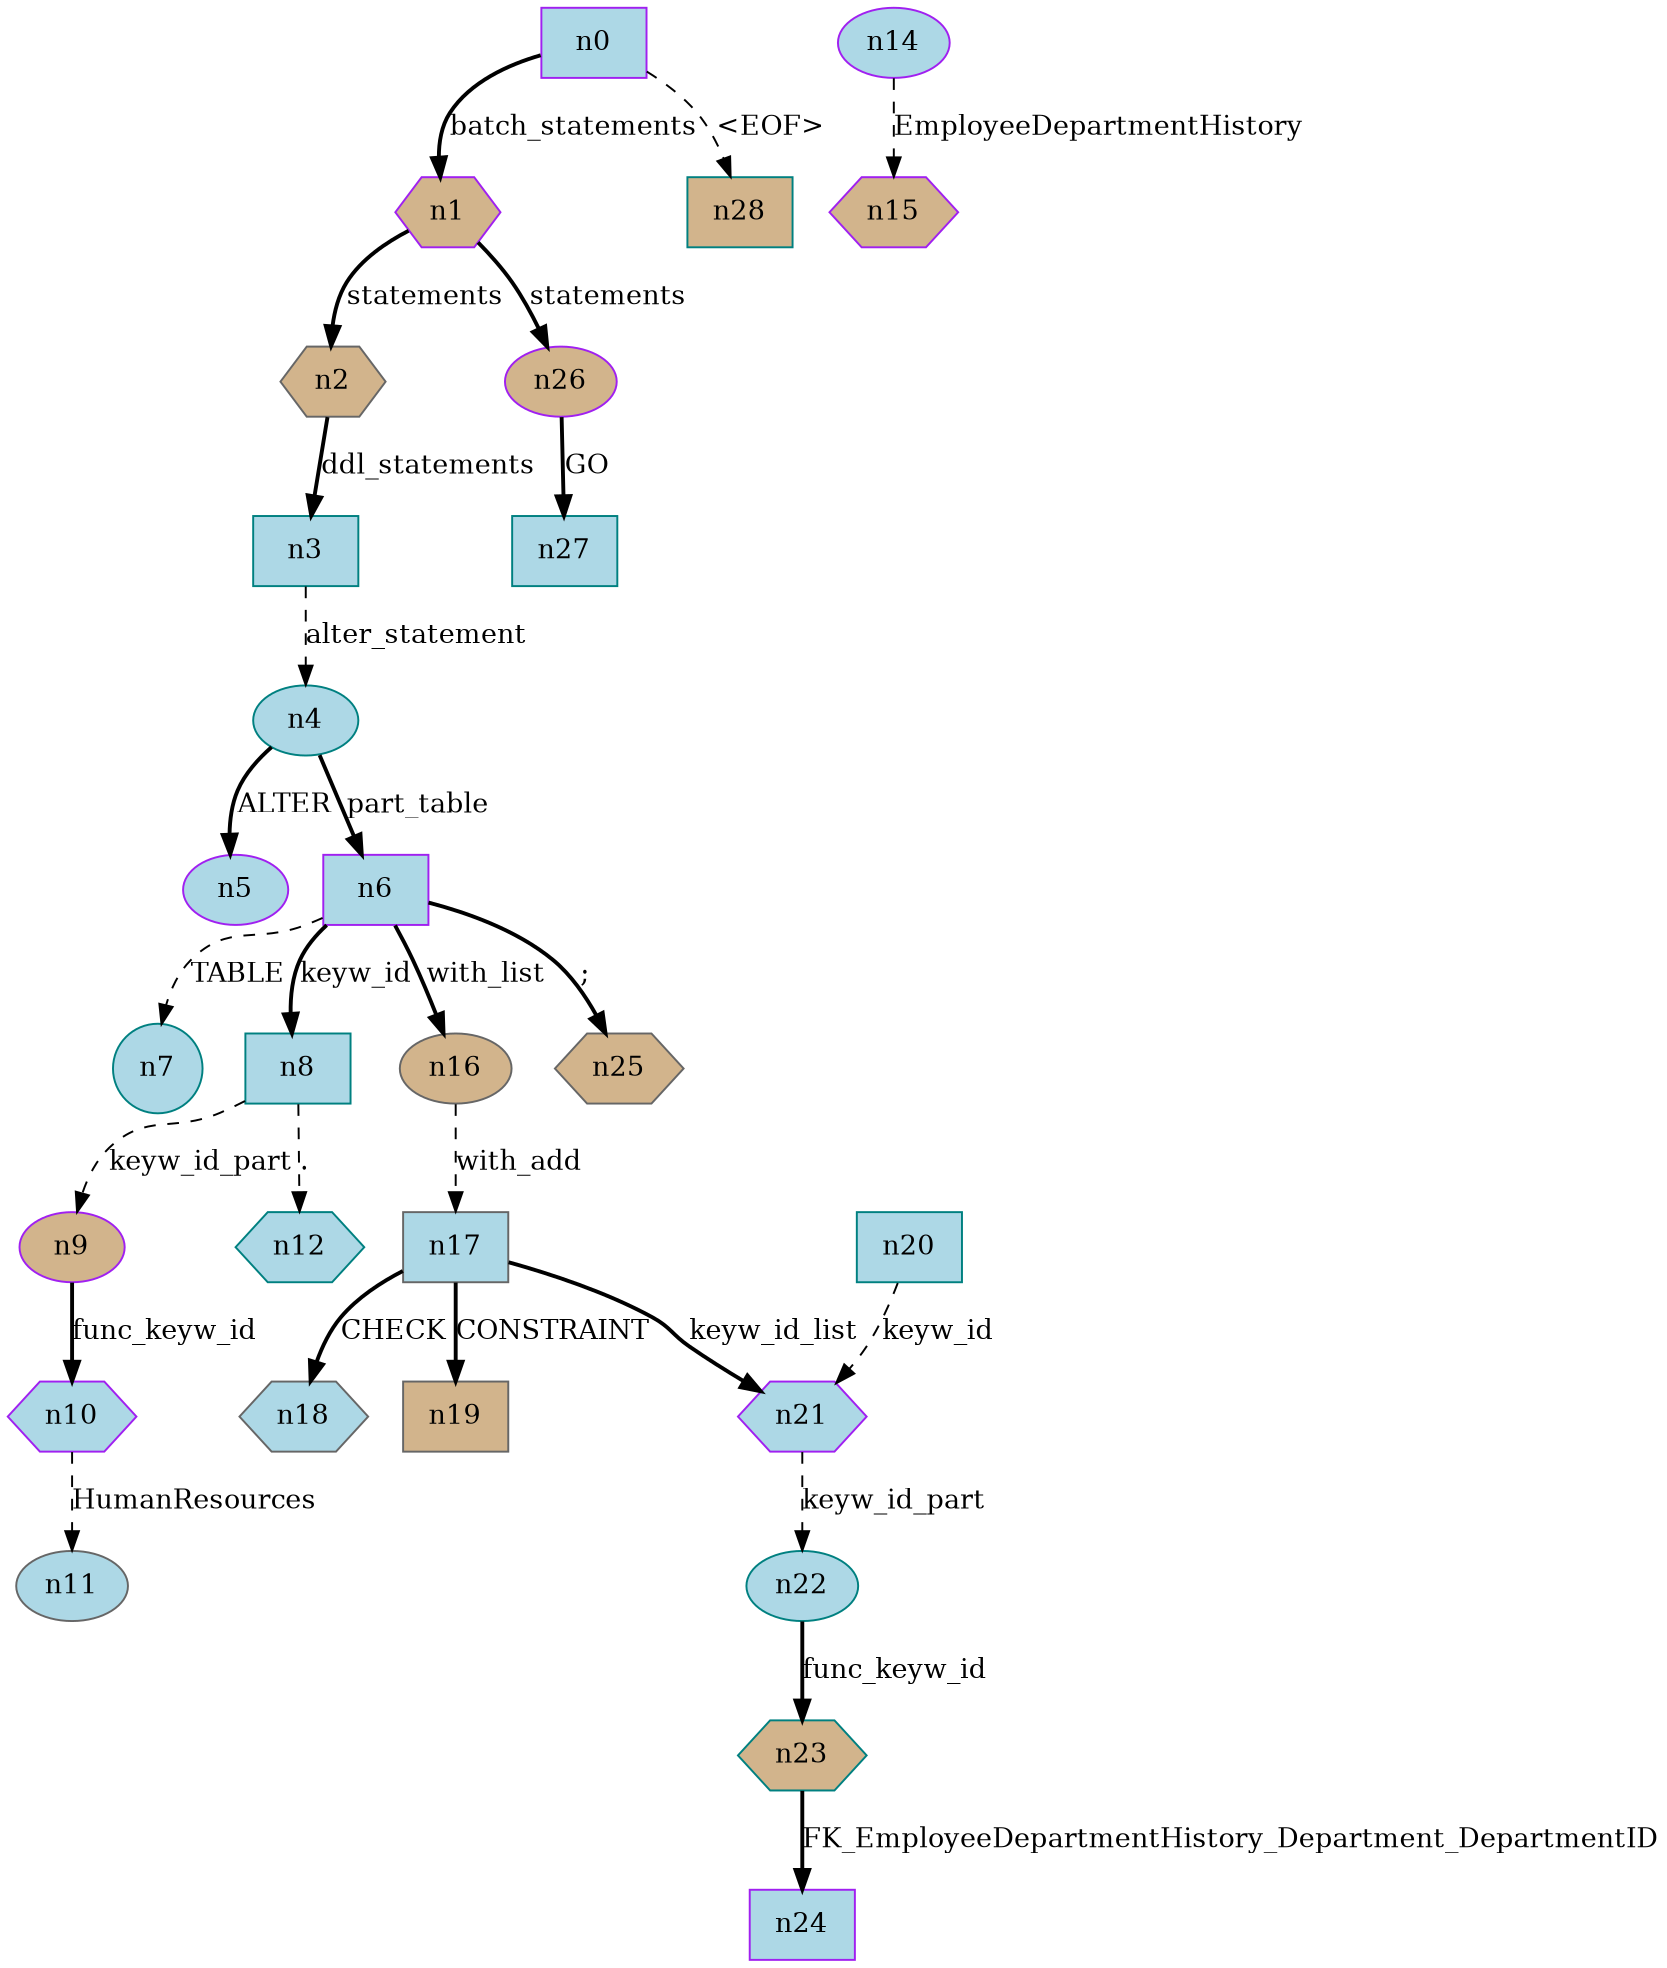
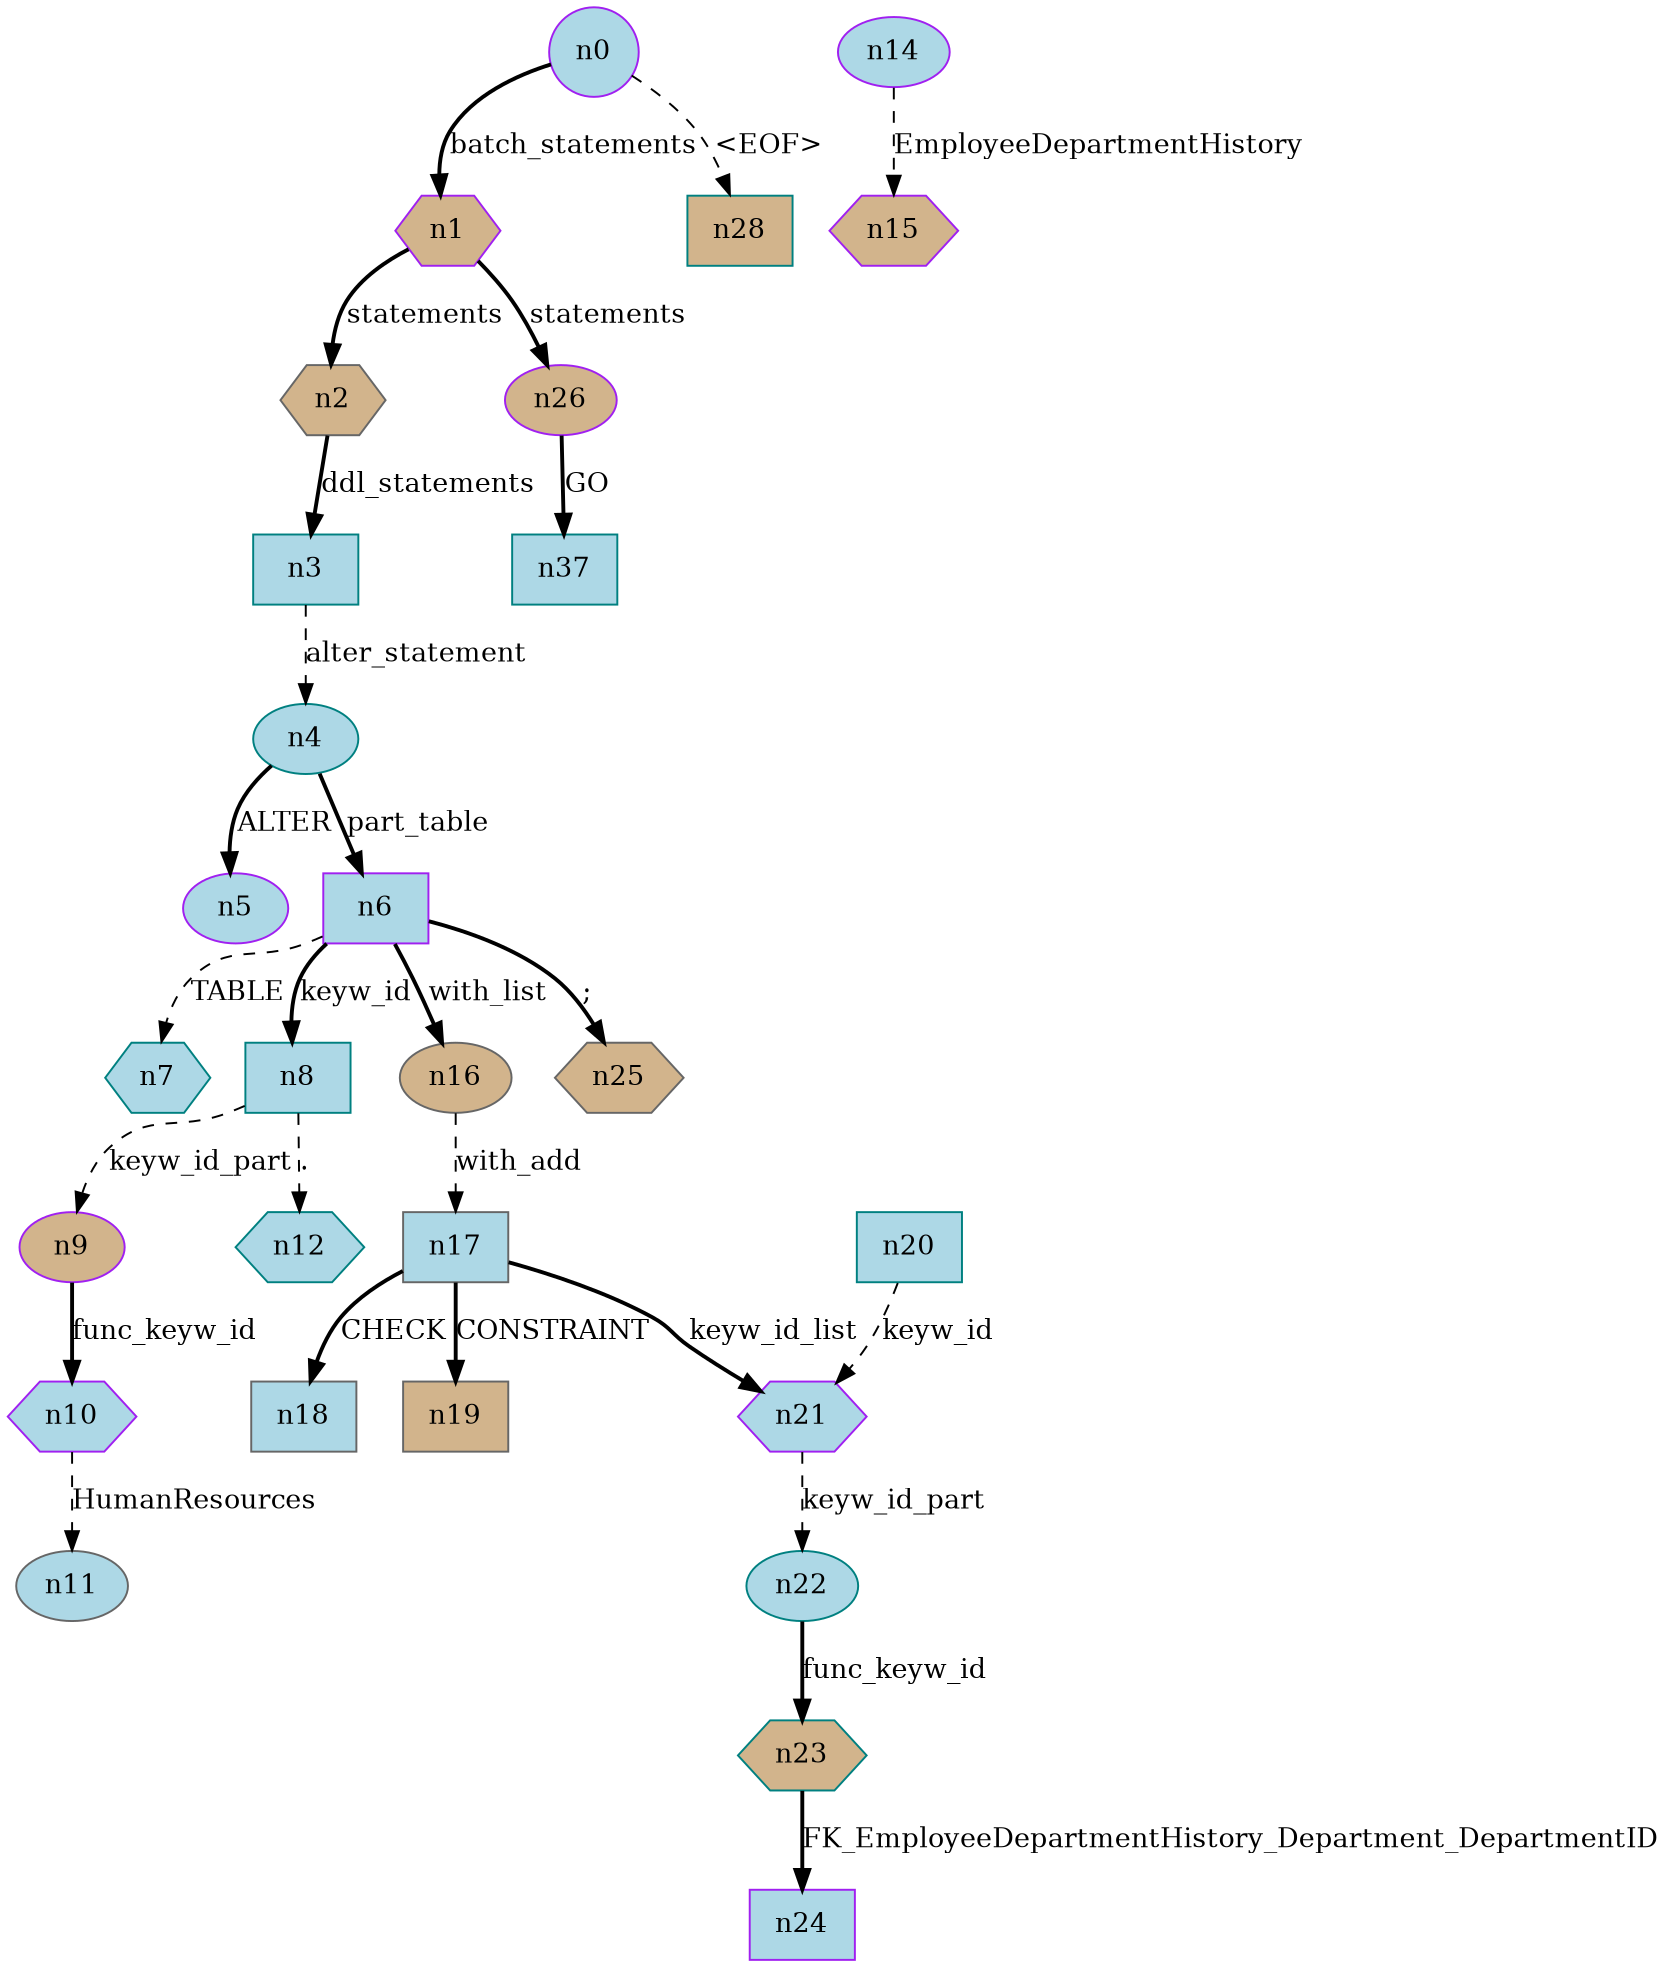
node "n0": shape box -> circle
node "n27": label "n27" -> "n37"
node "n7": shape circle -> hexagon
node "n18": shape hexagon -> box
